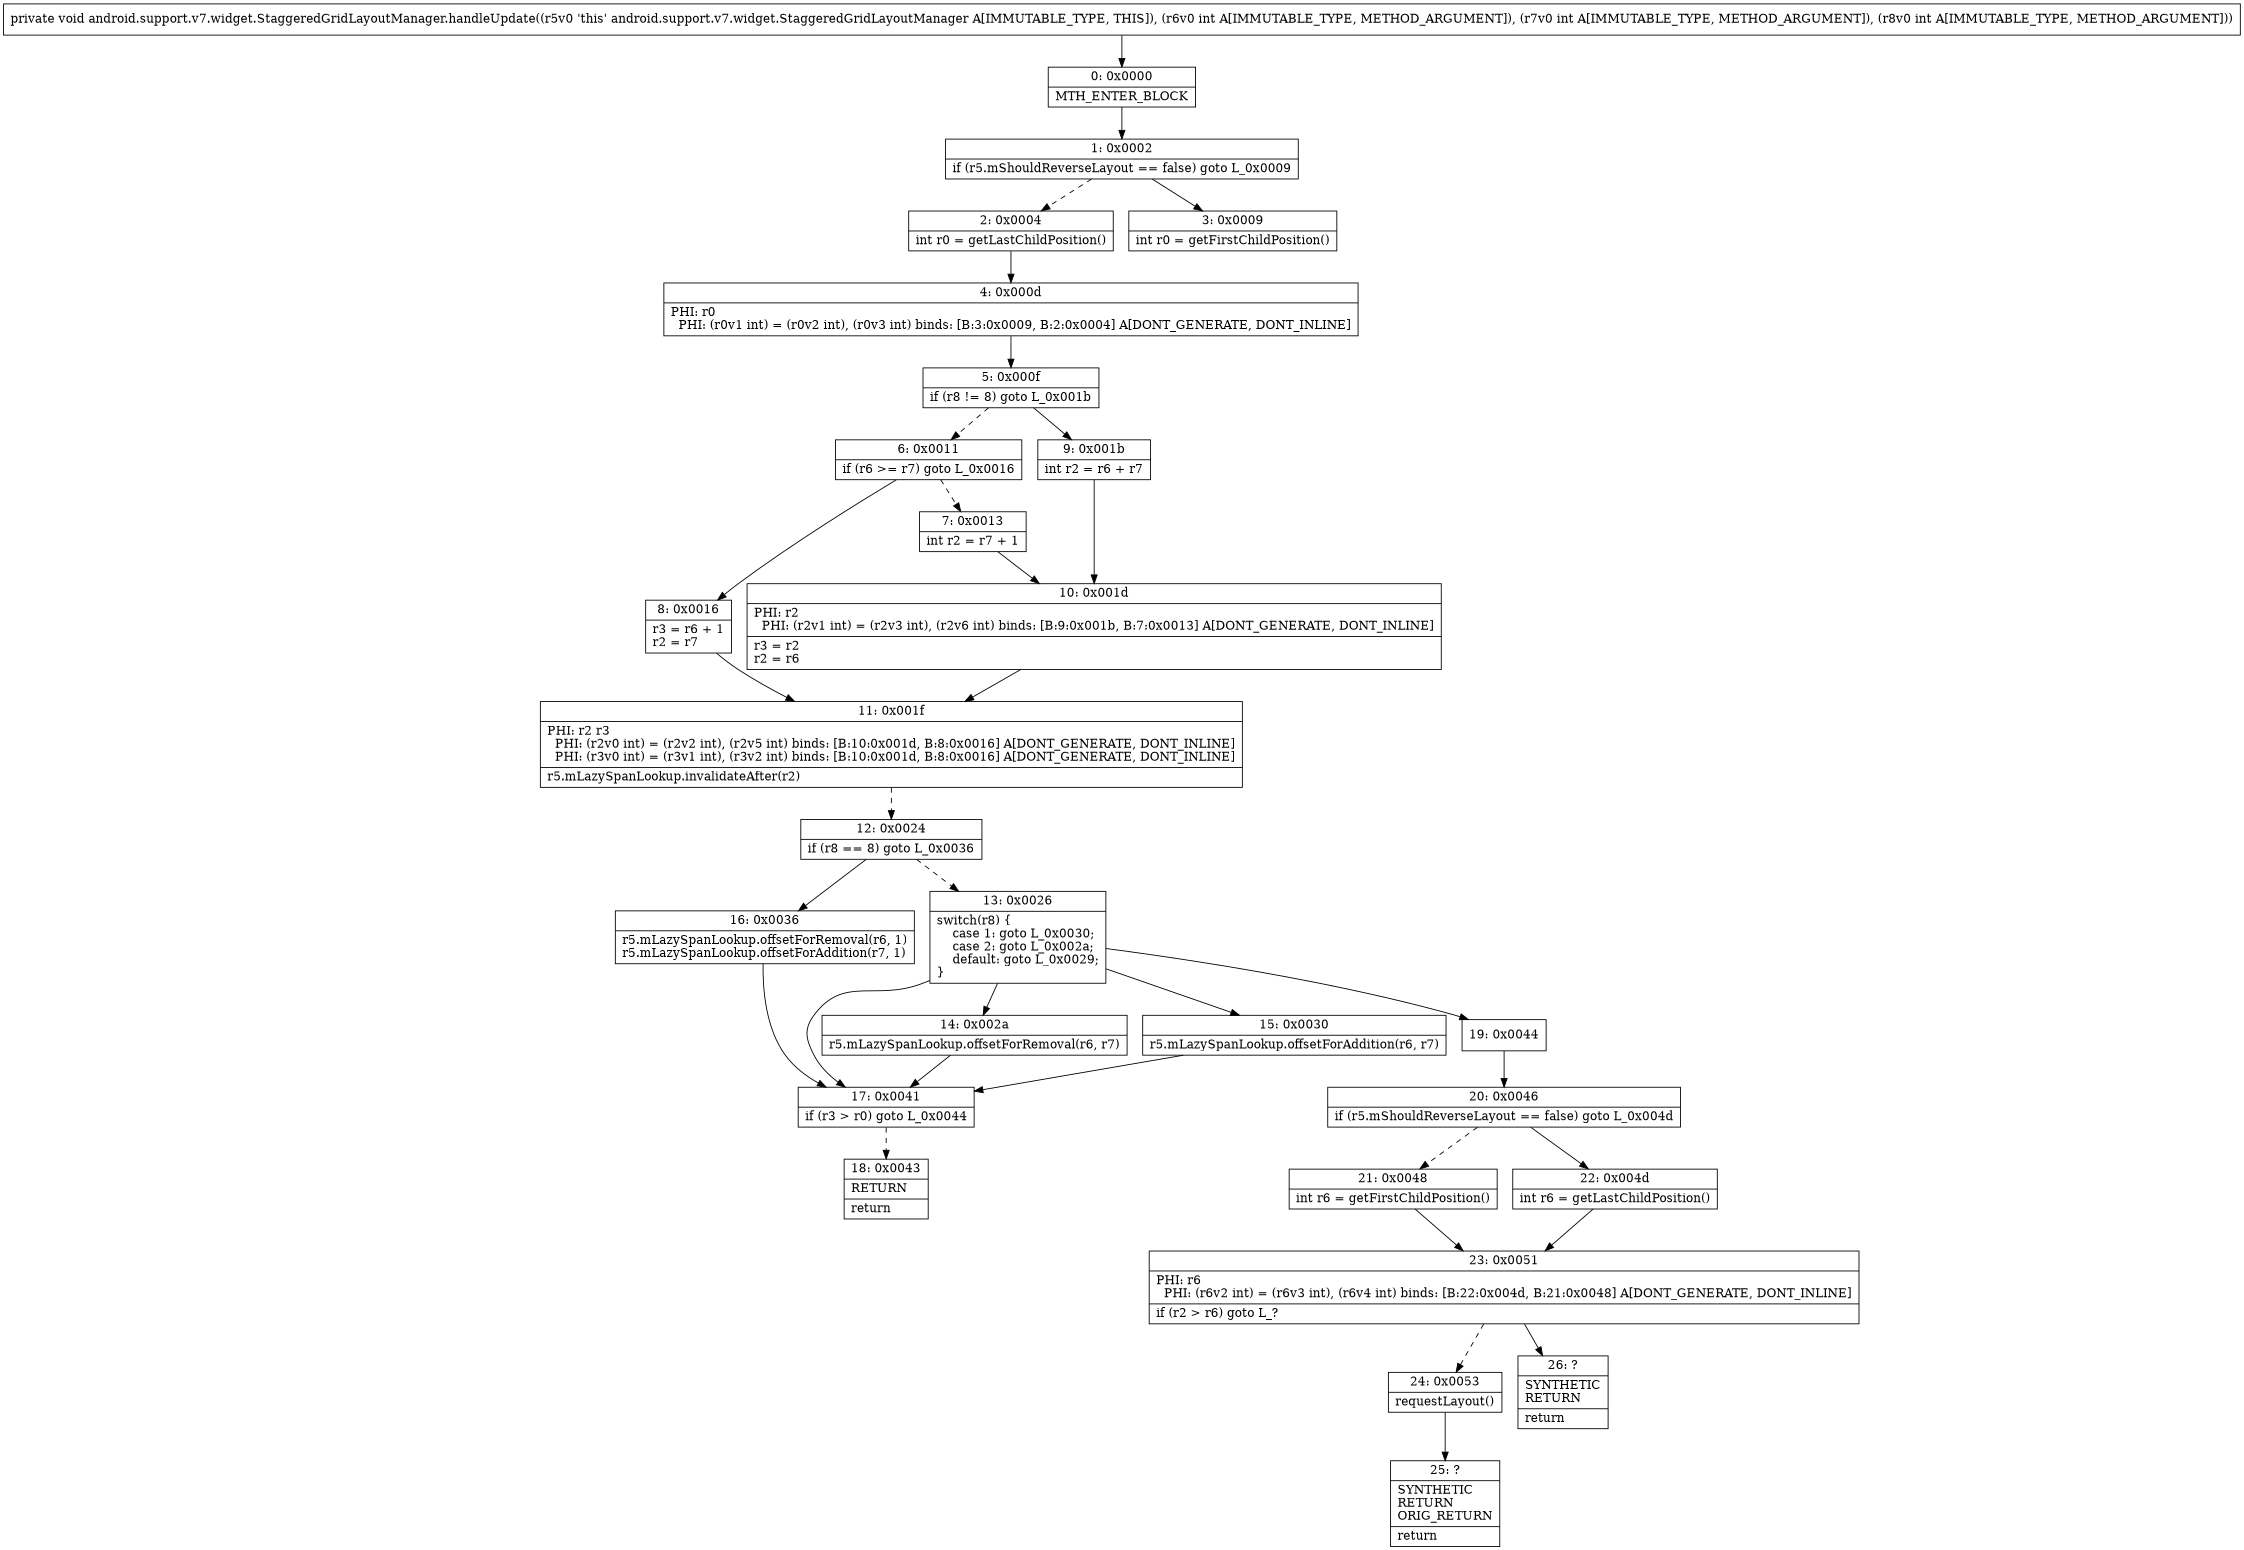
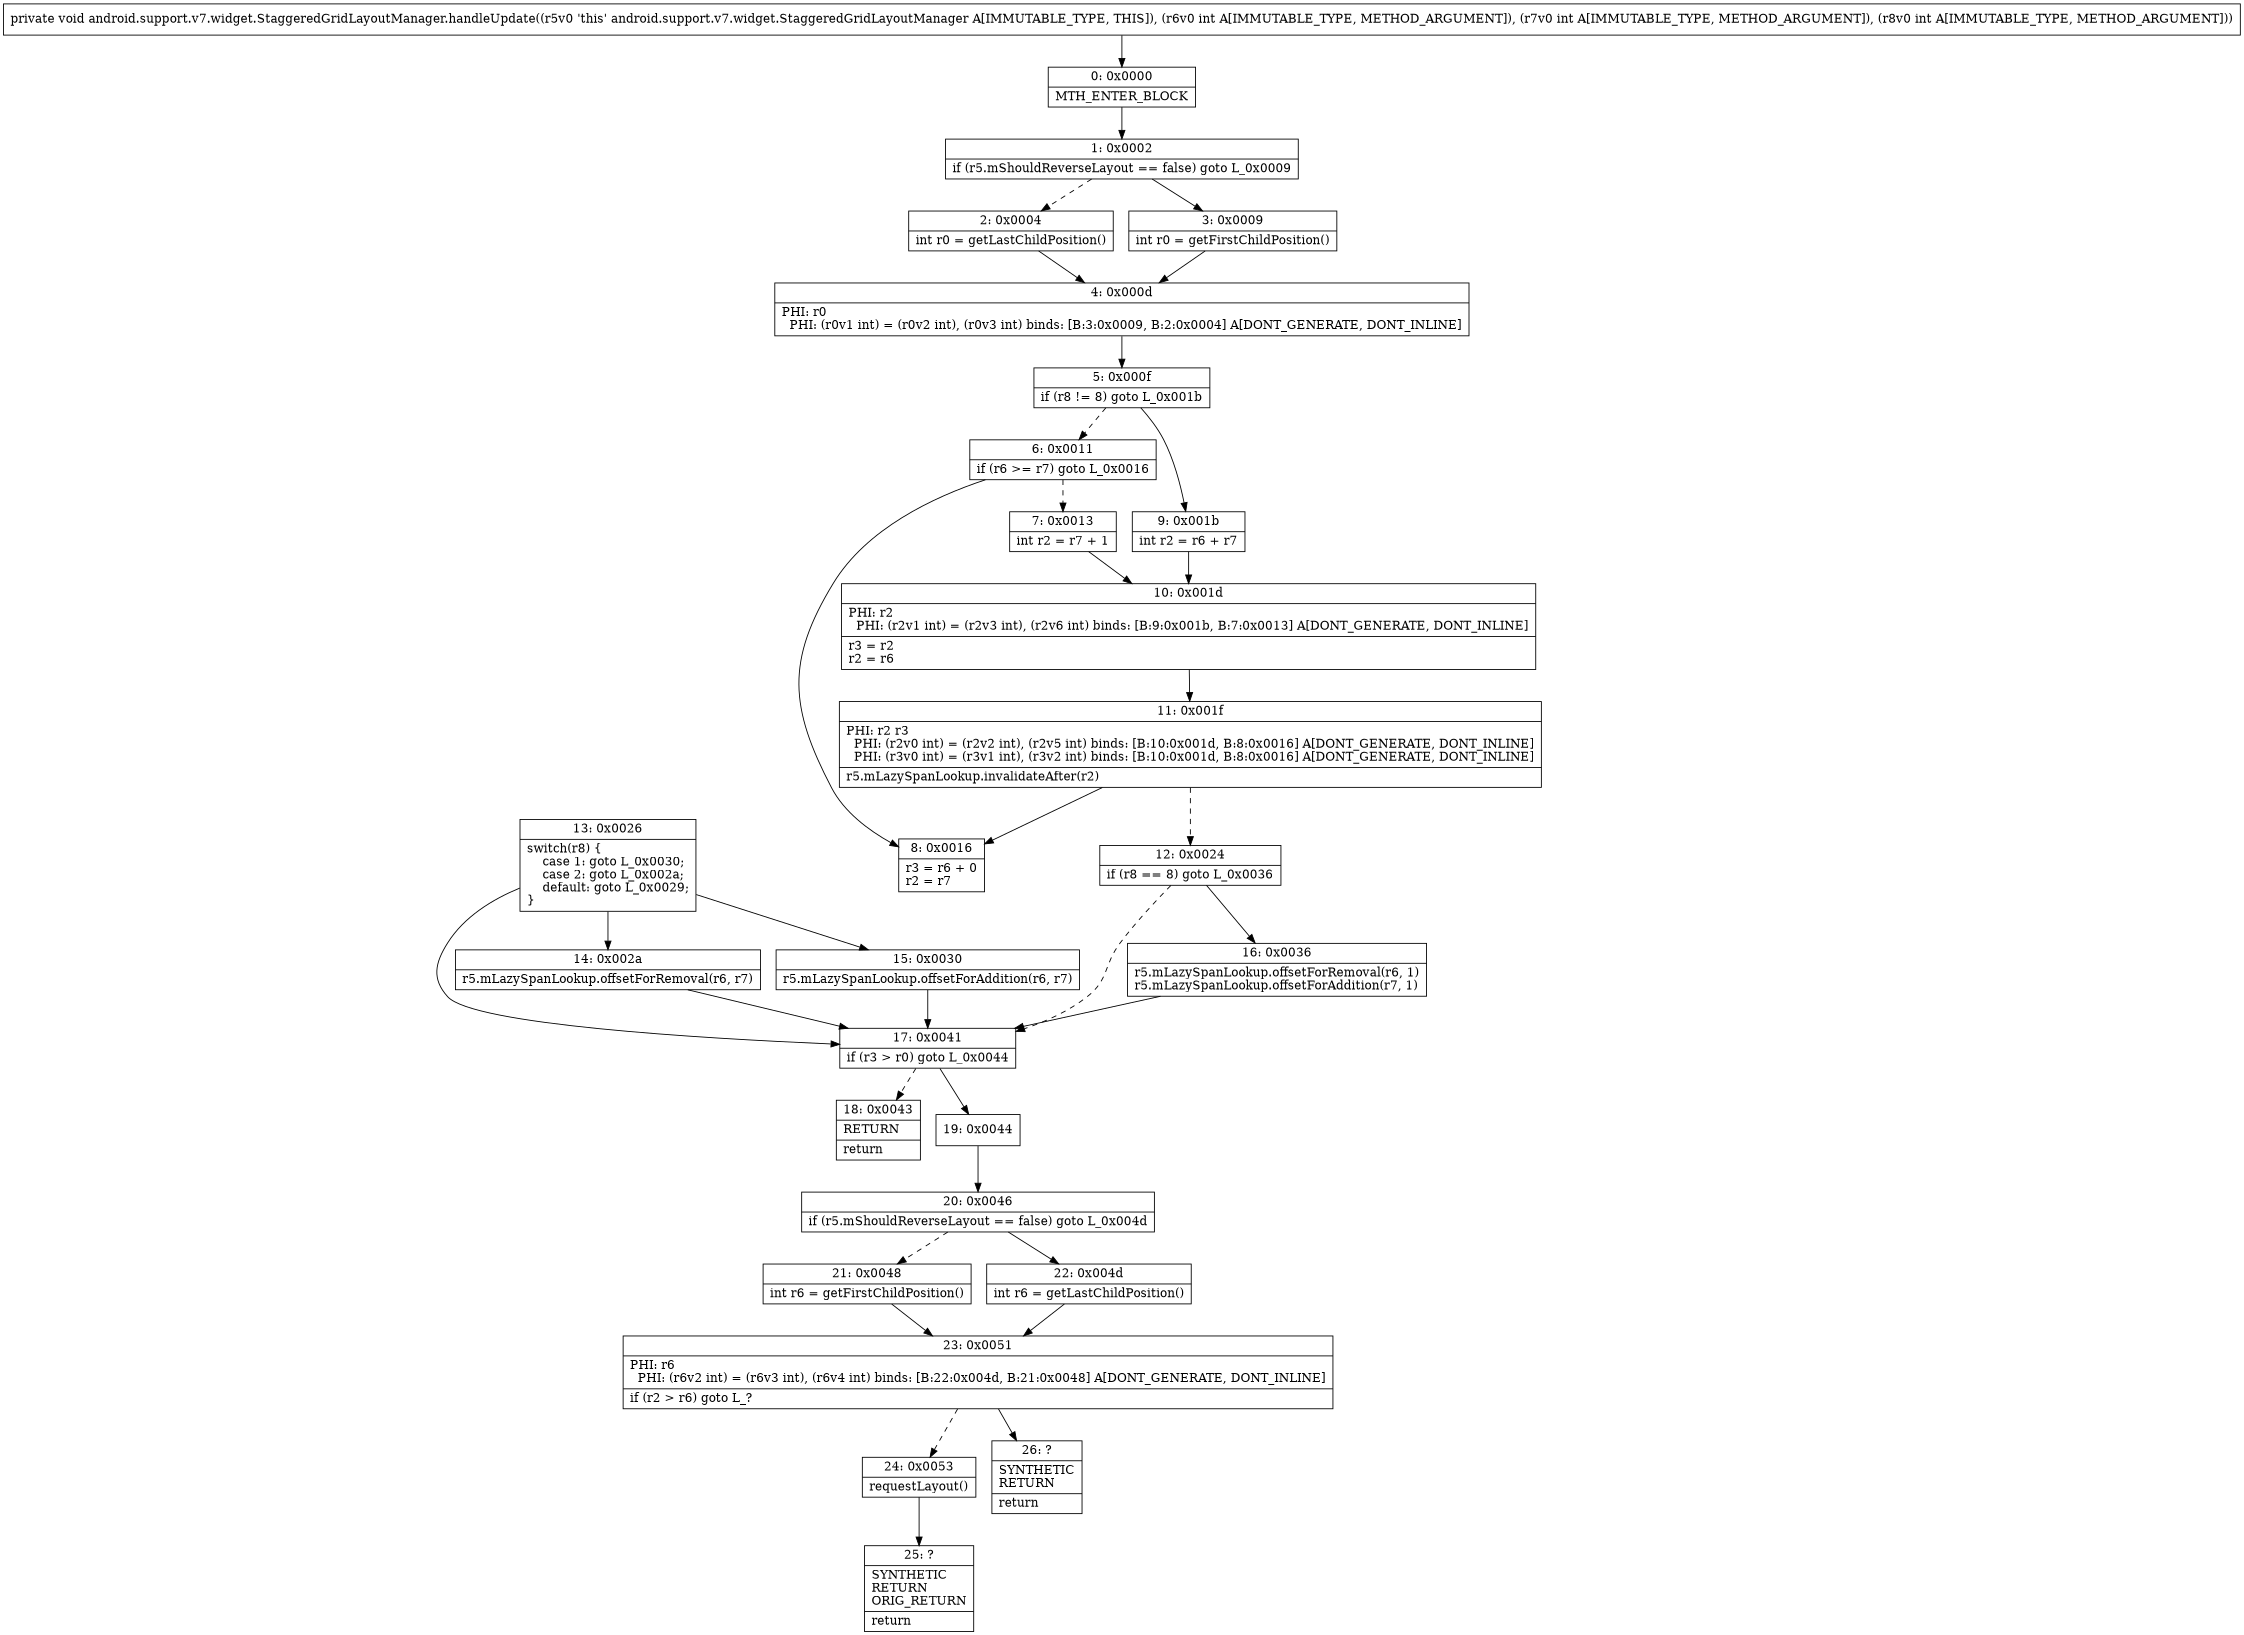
edge "3: 0x0009" -> "4: 0x000d": added
node "8: 0x0016": text "r3 = r6 + 1" -> "r3 = r6 + 0"
edge "8: 0x0016" -> "11: 0x001f": reversed
edge "12: 0x0024" -> "13: 0x0026": now "12: 0x0024" -> "17: 0x0041"
edge "13: 0x0026" -> "19: 0x0044": now "17: 0x0041" -> "19: 0x0044"
